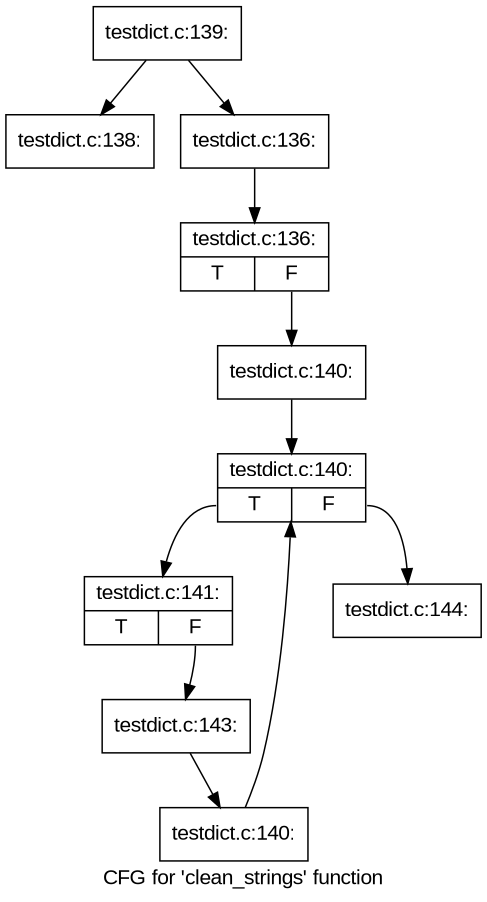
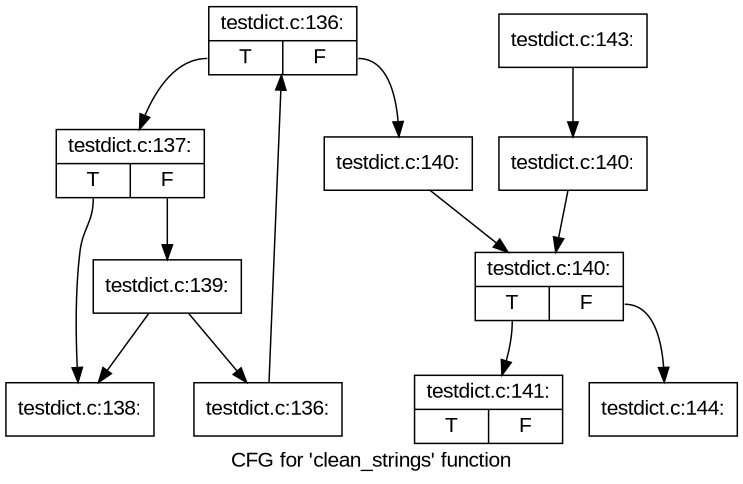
node "testdict.c:137:": added
edge "testdict.c:141:" -> "testdict.c:143:": removed
